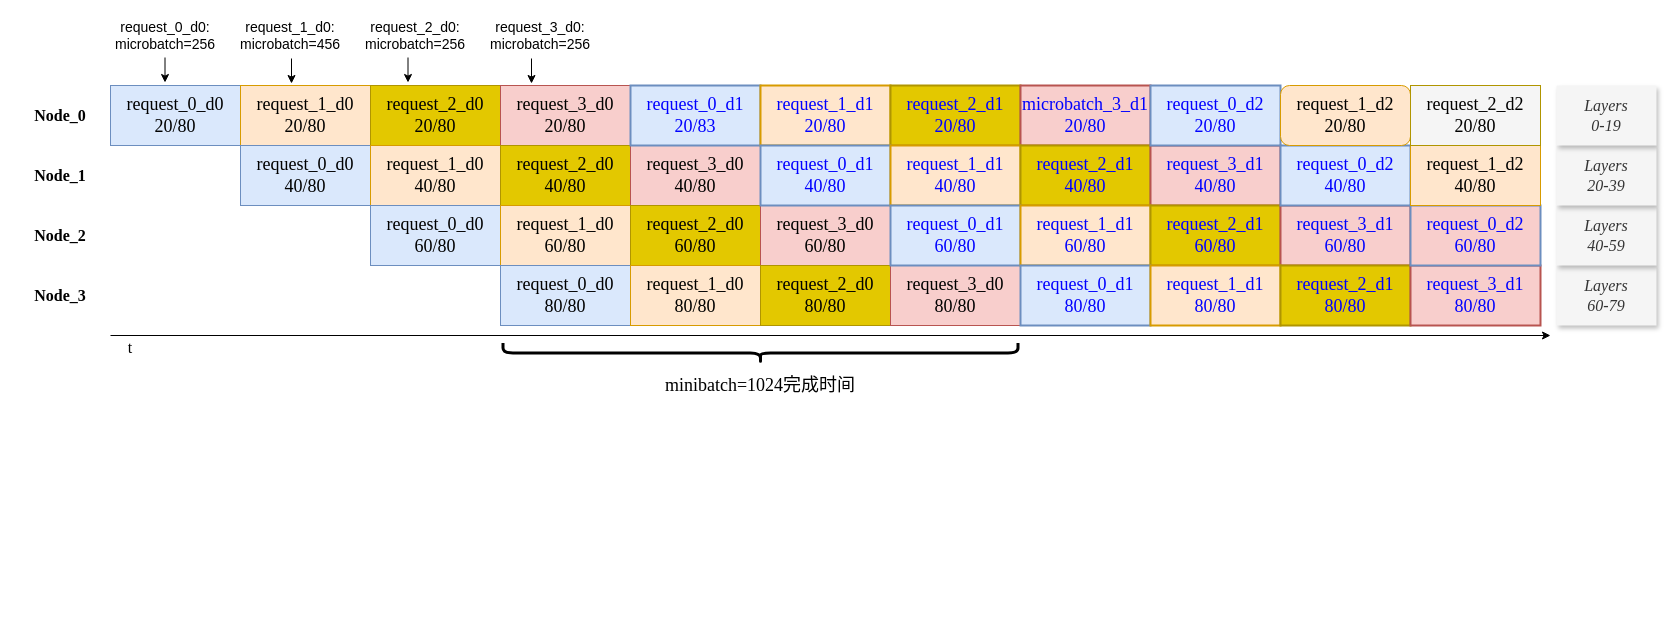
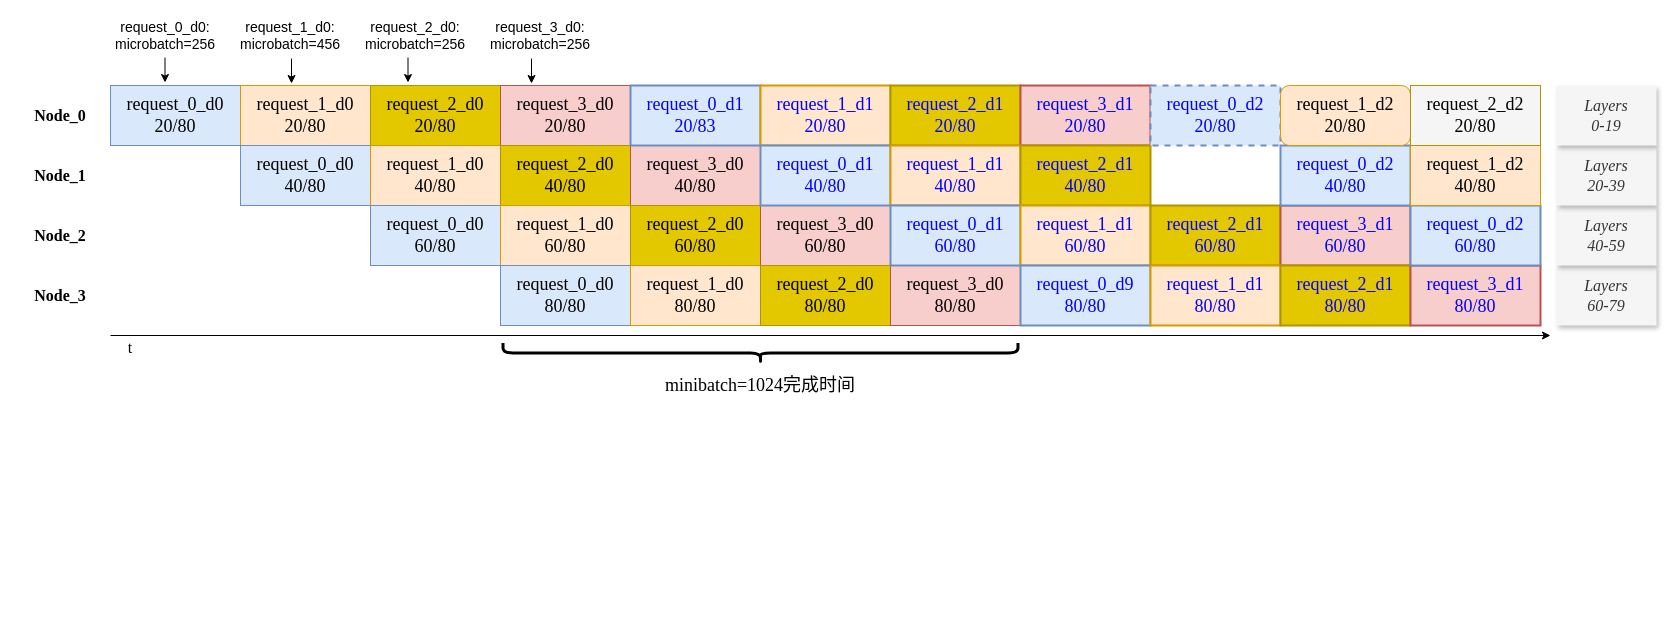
node "microbatch_3_d1 20/80": label "microbatch_3_d1 20/80" -> "request_3_d1 20/80"
node "request_0_d2 20/80": style solid -> dashed
node "request_3_d1 40/80": removed
node "request_0_d2 60/80": fillcolor #f8cecc -> #dae8fc
node "request_0_d1 80/80": label "request_0_d1 80/80" -> "request_0_d9 80/80"
